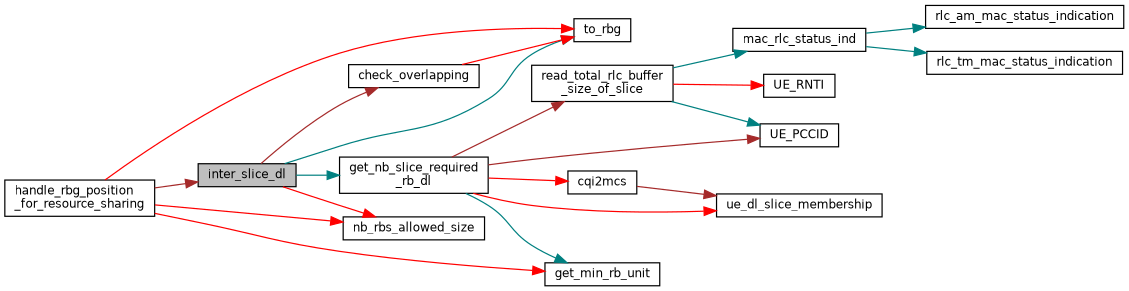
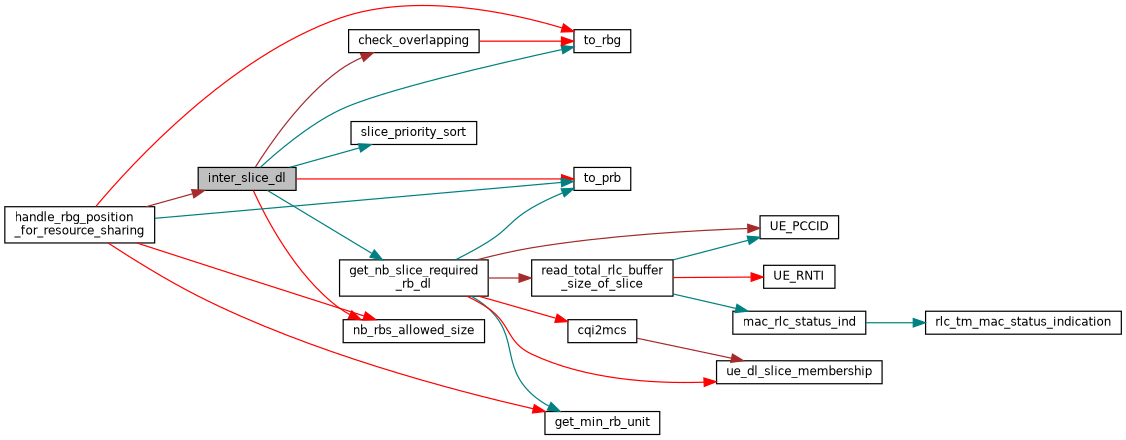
node "rlc_am_mac_status_indication": removed
node "slice_priority_sort": added
node "to_prb": added
